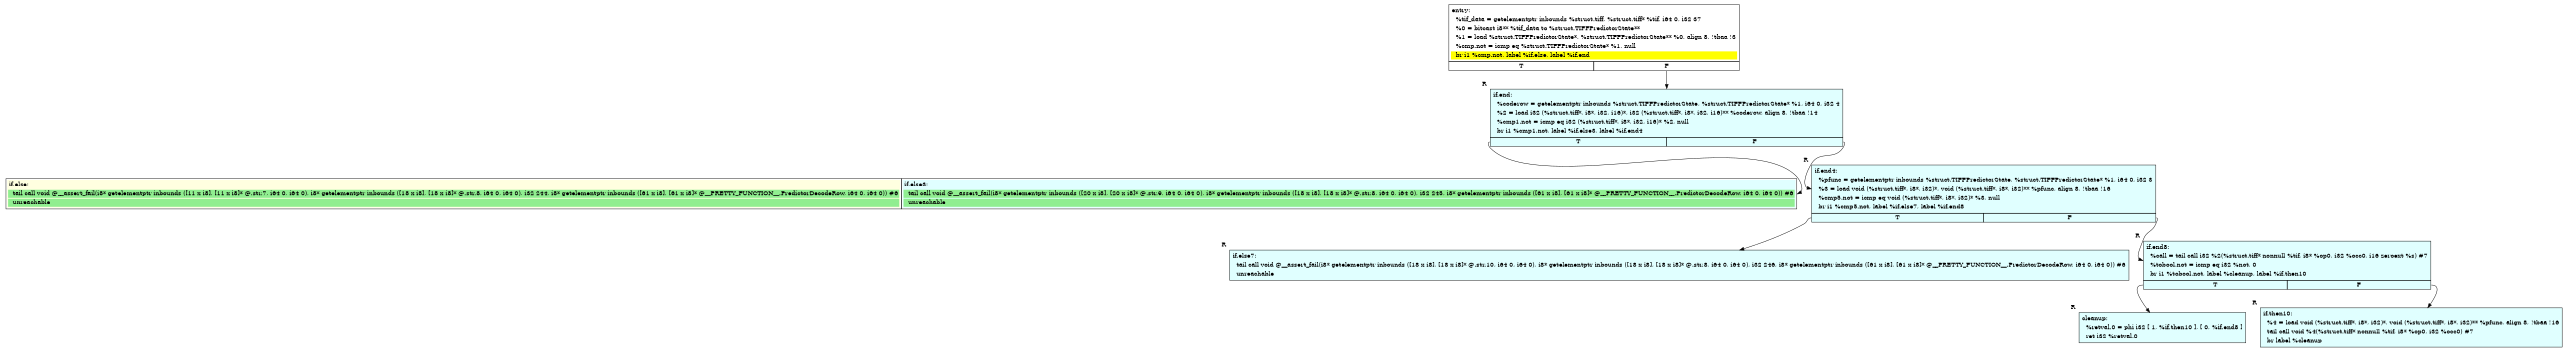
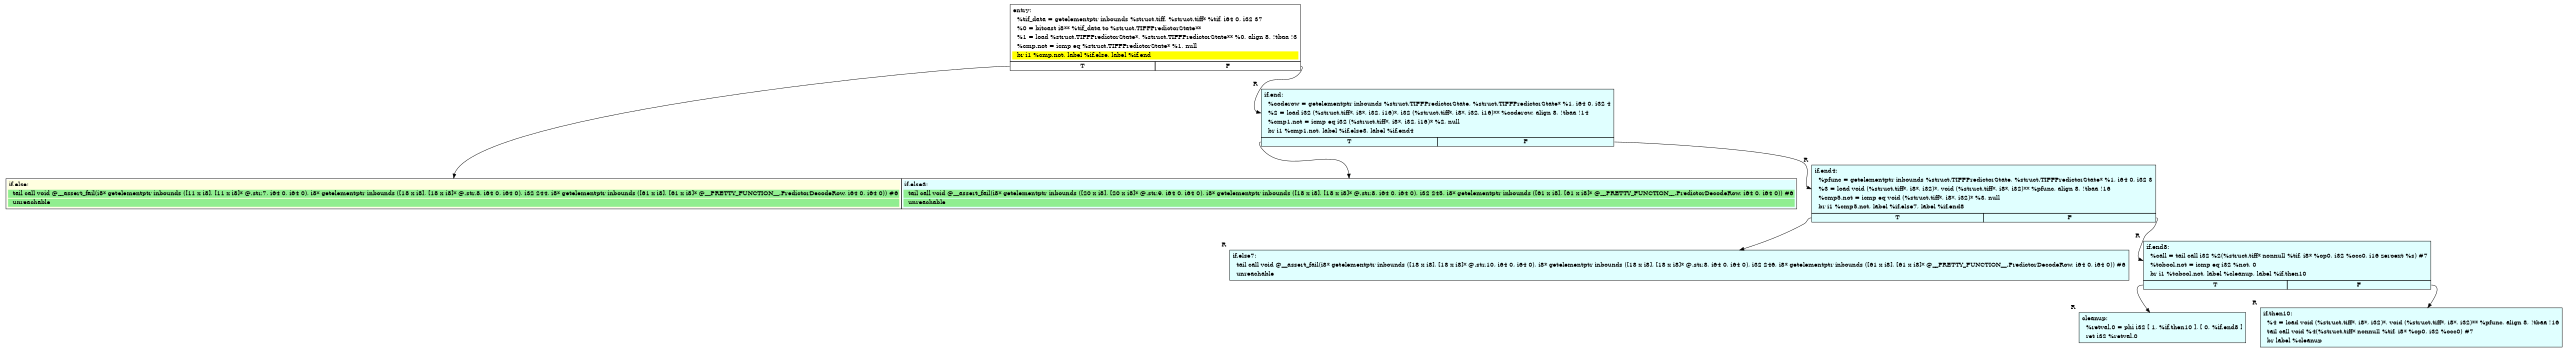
edge "entry:" -> "if.else:": added
